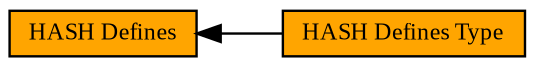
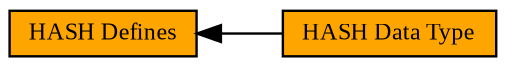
node "HASH Defines Type": label "HASH Defines Type" -> "HASH Data Type"
